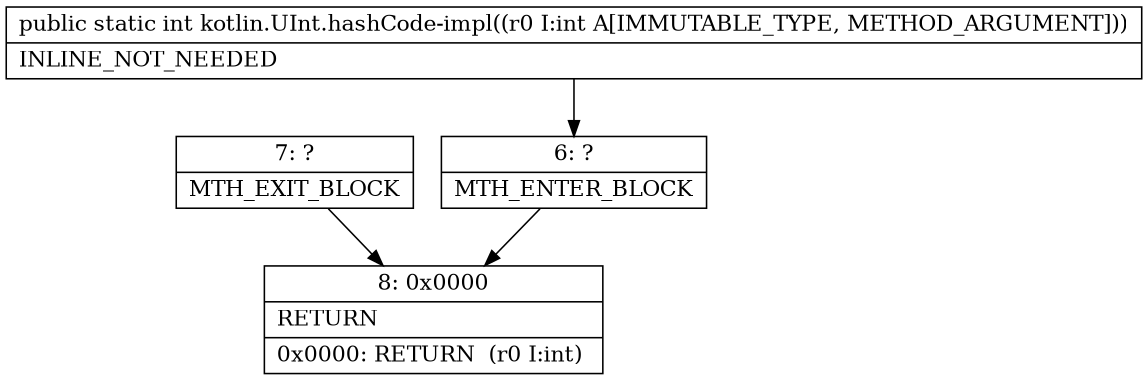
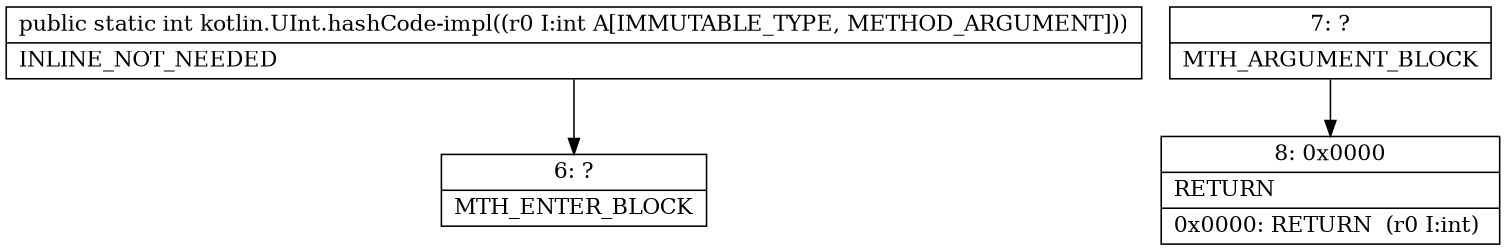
node "7: ?": text "MTH_EXIT_BLOCK" -> "MTH_ARGUMENT_BLOCK"
edge "6: ?" -> "8: 0x0000": removed
